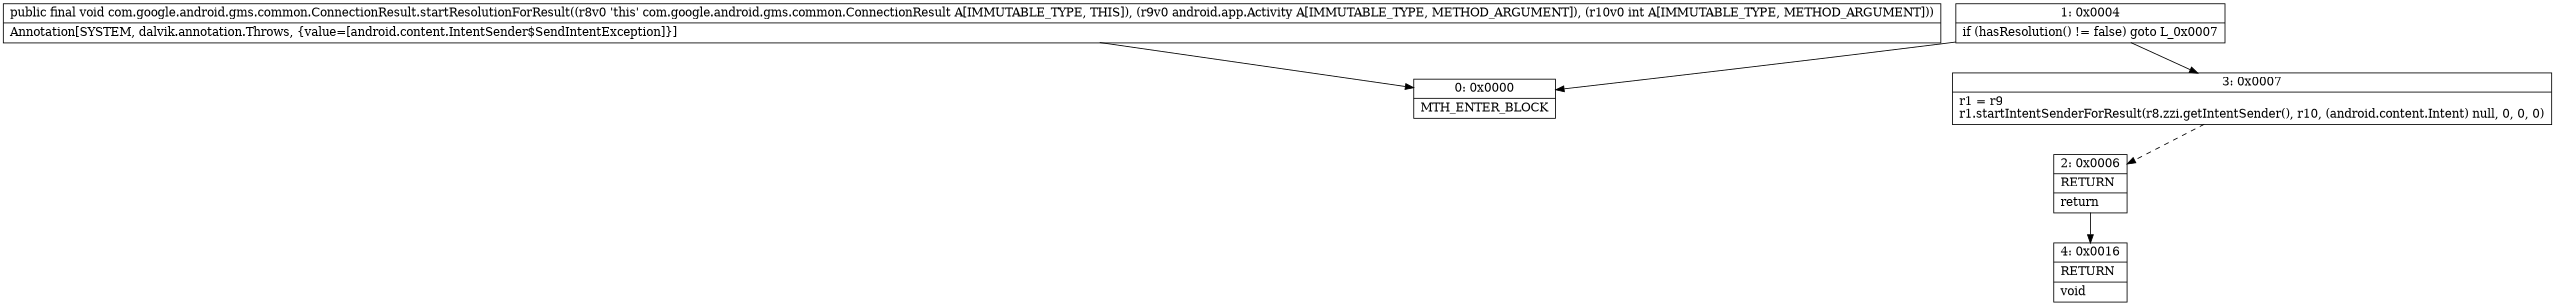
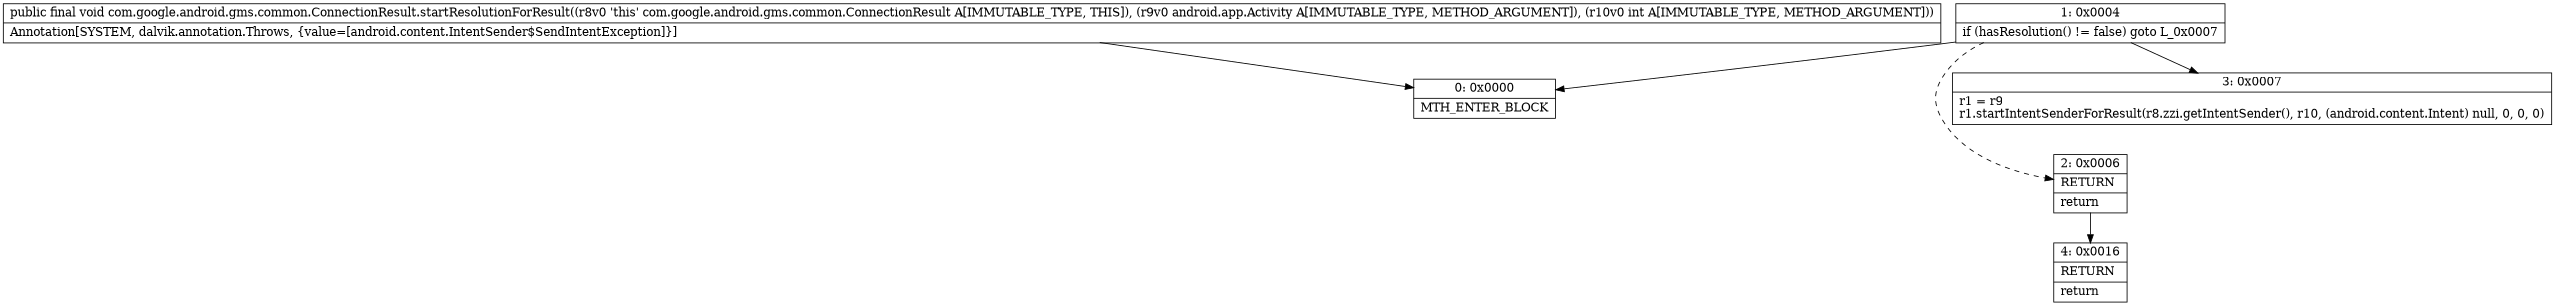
edge "3: 0x0007" -> "2: 0x0006": now "1: 0x0004" -> "2: 0x0006"
node "4: 0x0016": text "void" -> "return"
